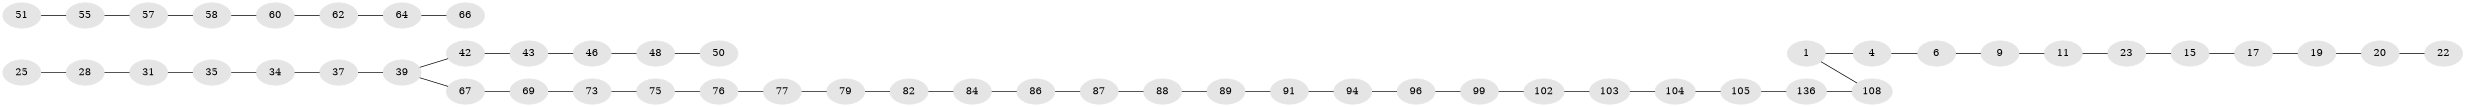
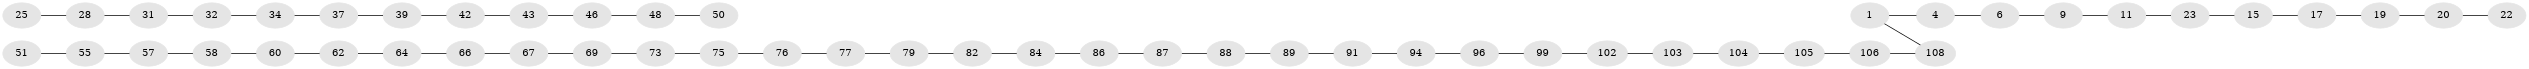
node "35": label "35" -> "32"
edge "39" -- "67": now "66" -- "67"
node "136": label "136" -> "106"
